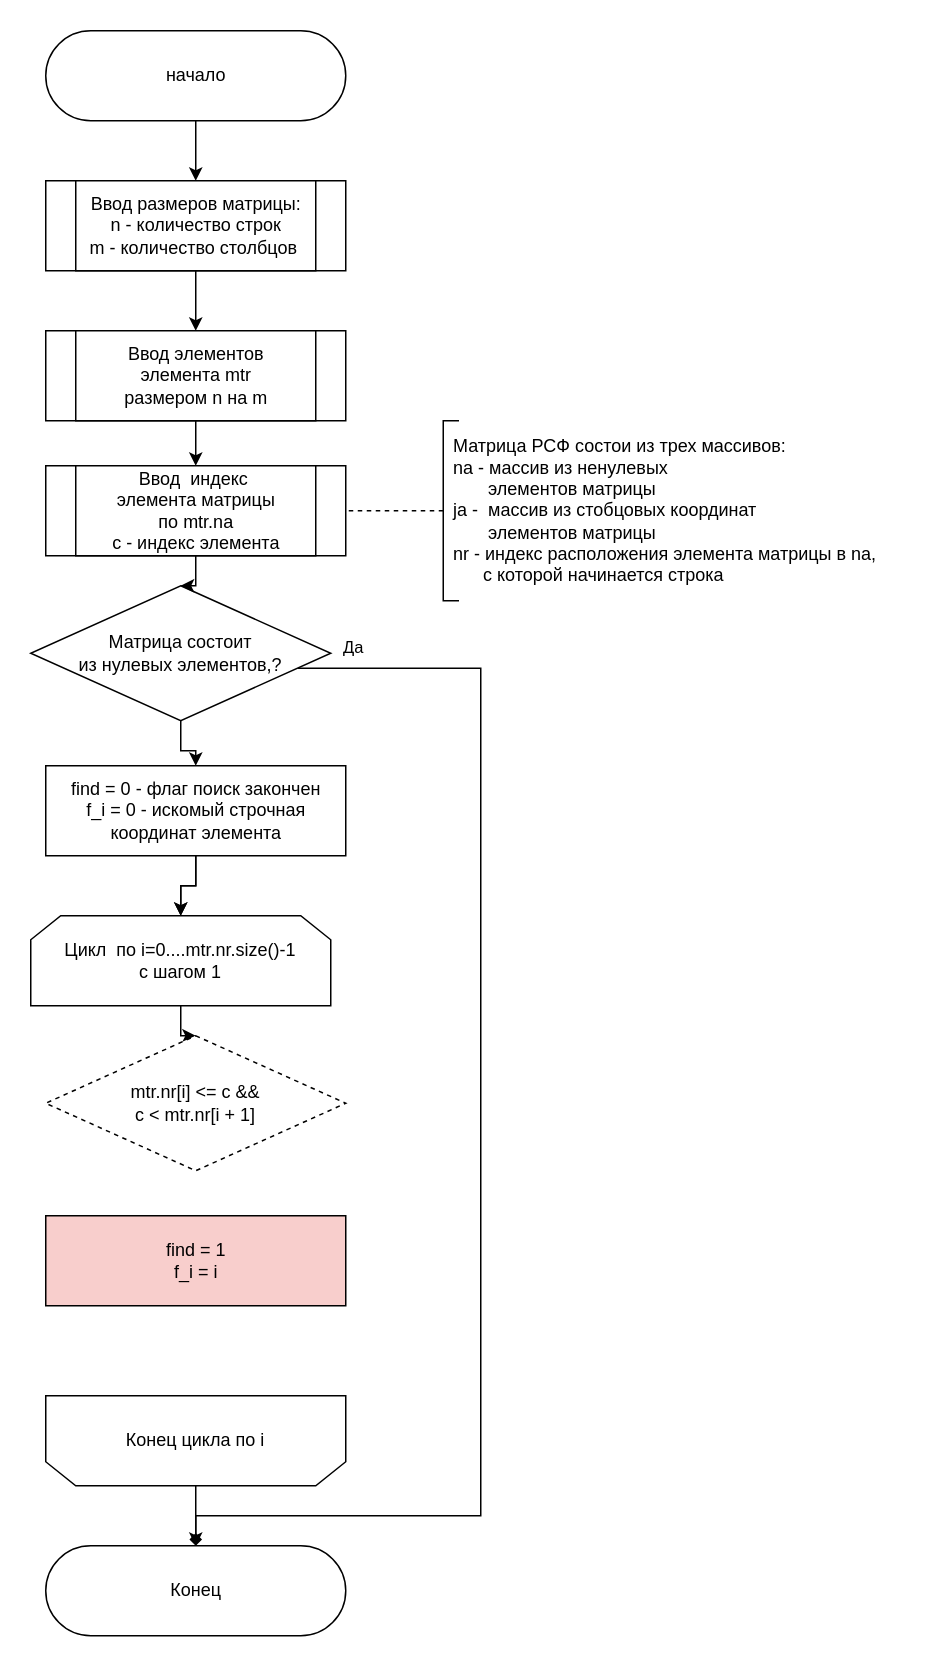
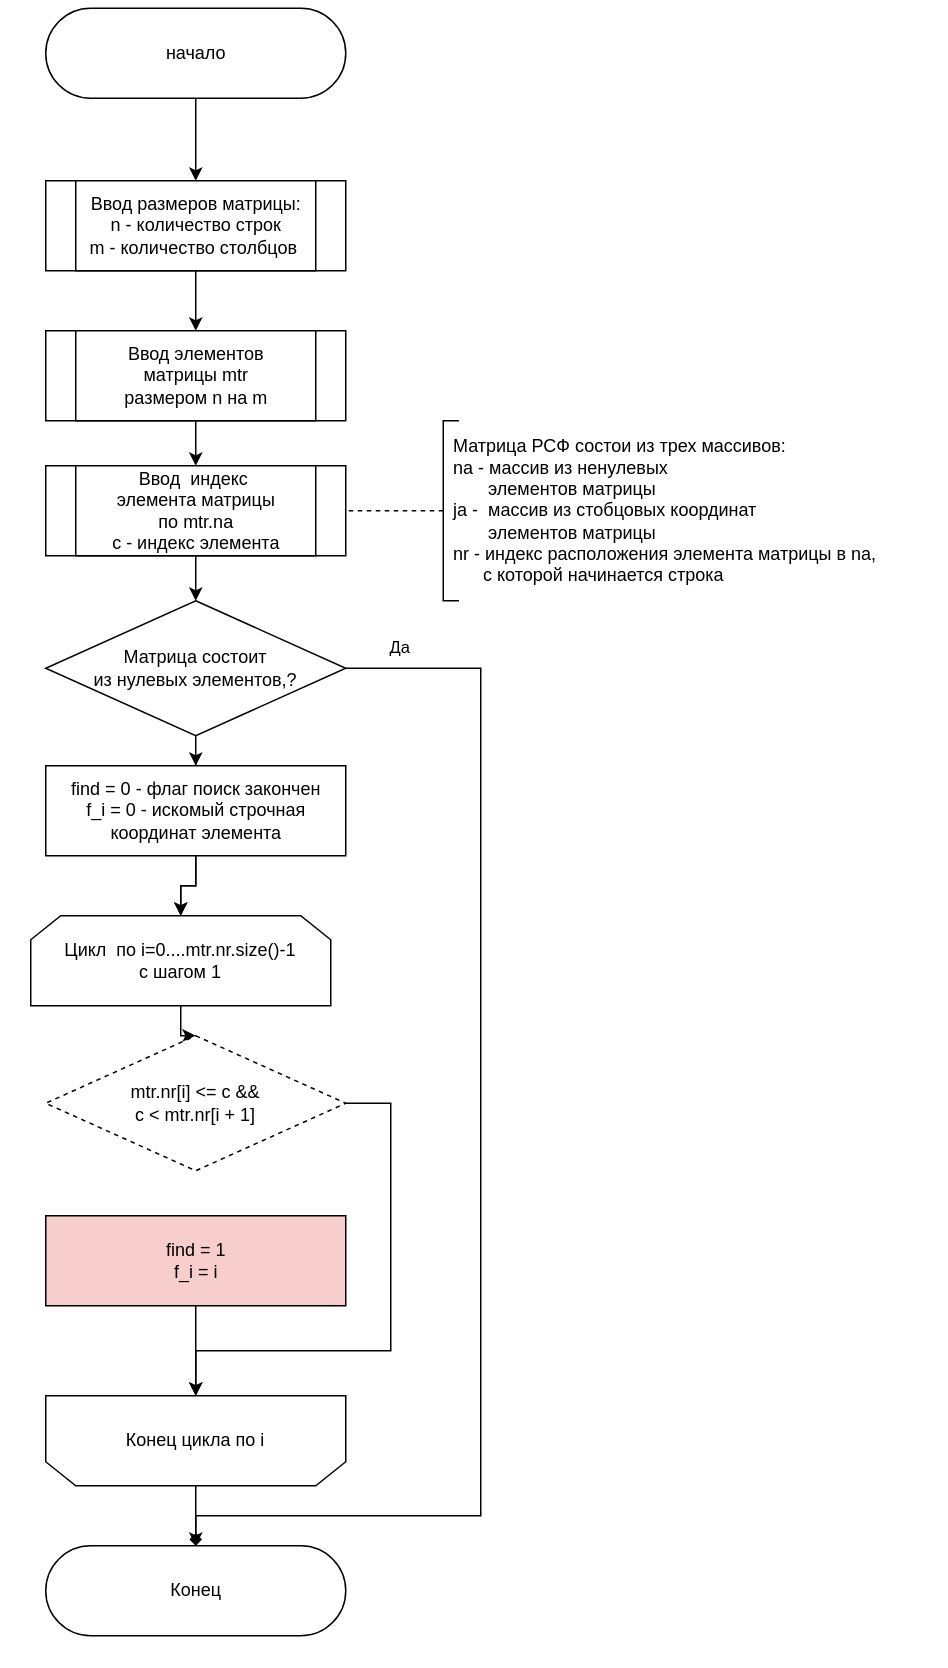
node "начало": moved (196, 76) -> (196, 53)
node "Ввод элементов элемента mtr размером n на m": label "Ввод элементов элемента mtr размером n на m" -> "Ввод элементов матрицы mtr размером n на m"
node "Матрица состоит из нулевых элементов,?": moved (181, 653) -> (196, 668)
edge "mtr.nr[i] <= c && c < mtr.nr[i + 1]" -> "Конец цикла по i": added
edge "find = 1 f_i = i" -> "Конец цикла по i": added
